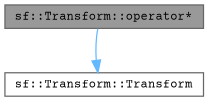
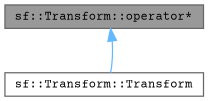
edge "sf::Transform::operator*" -> "sf::Transform::Transform": reversed
